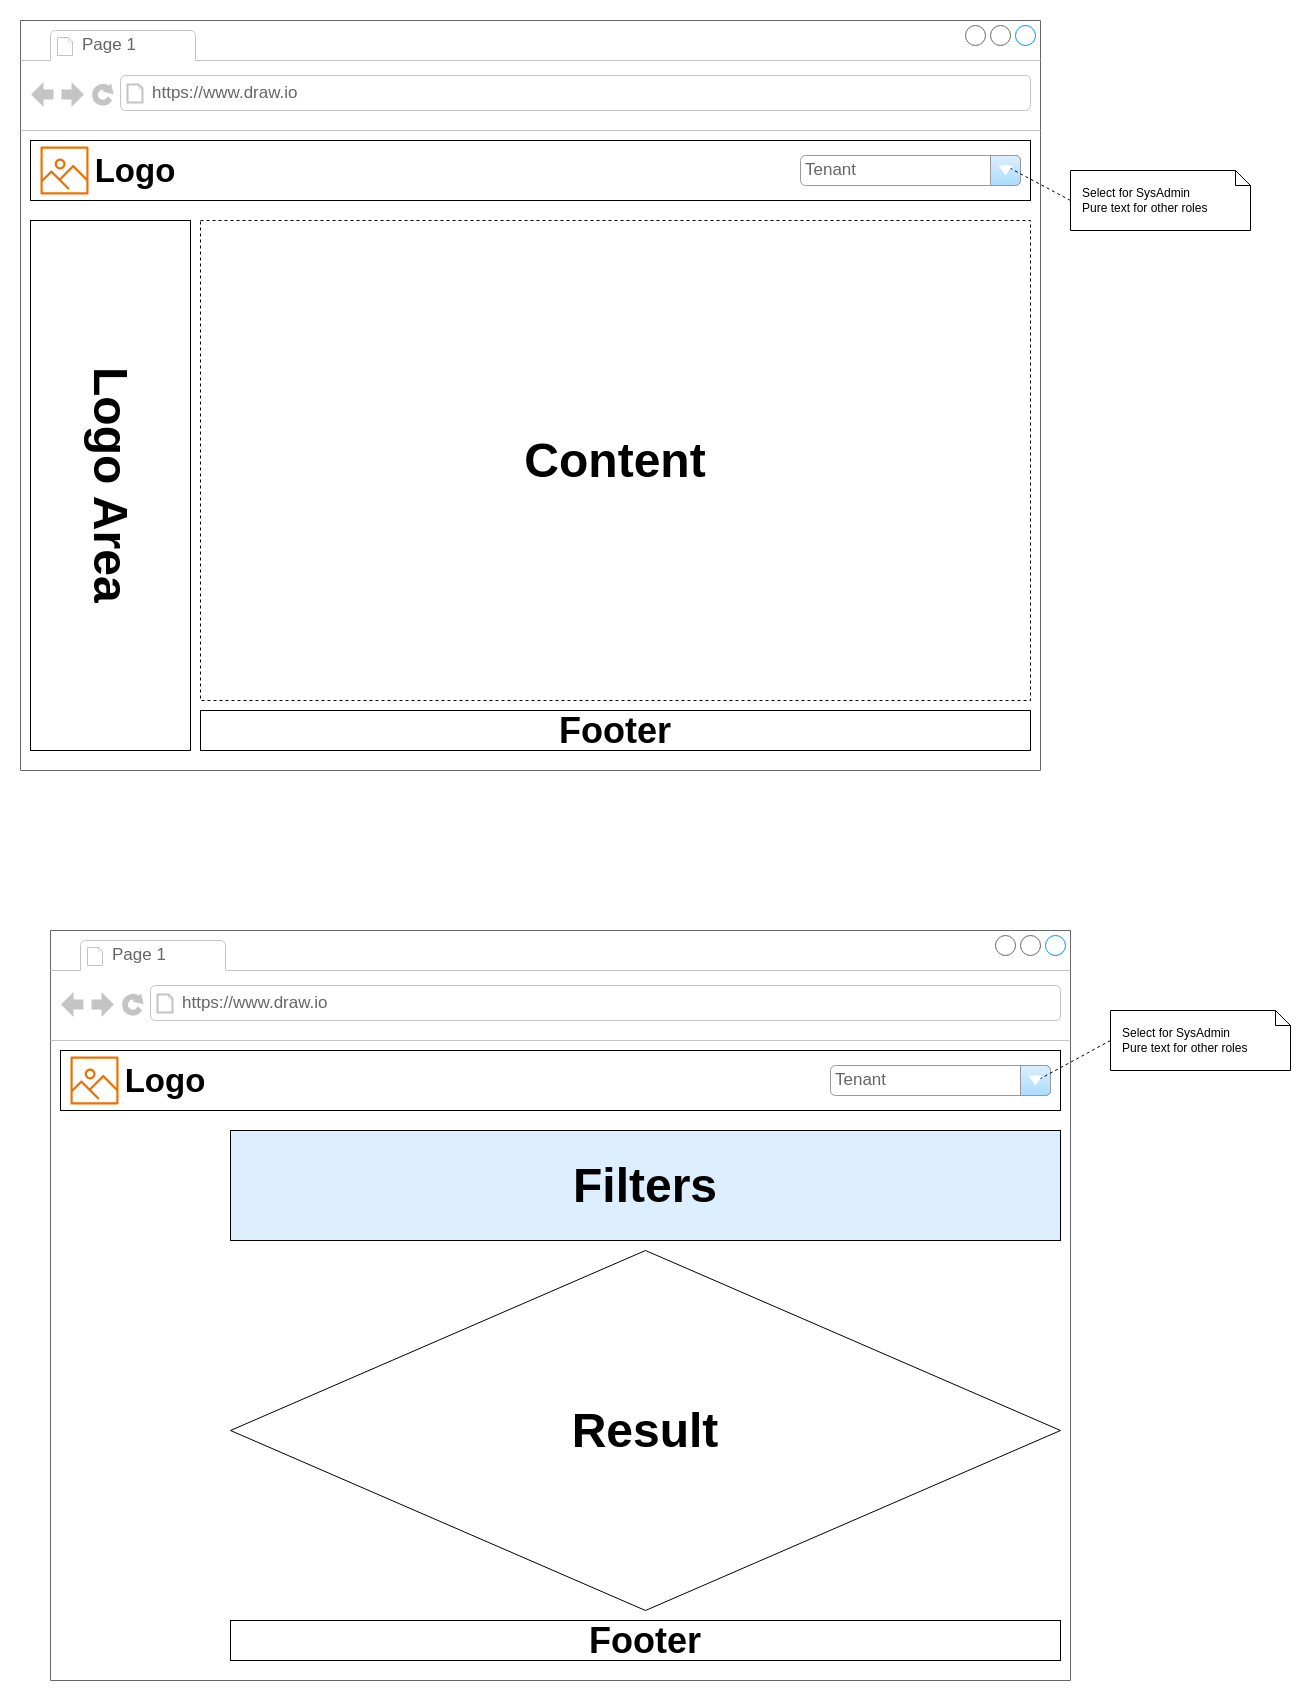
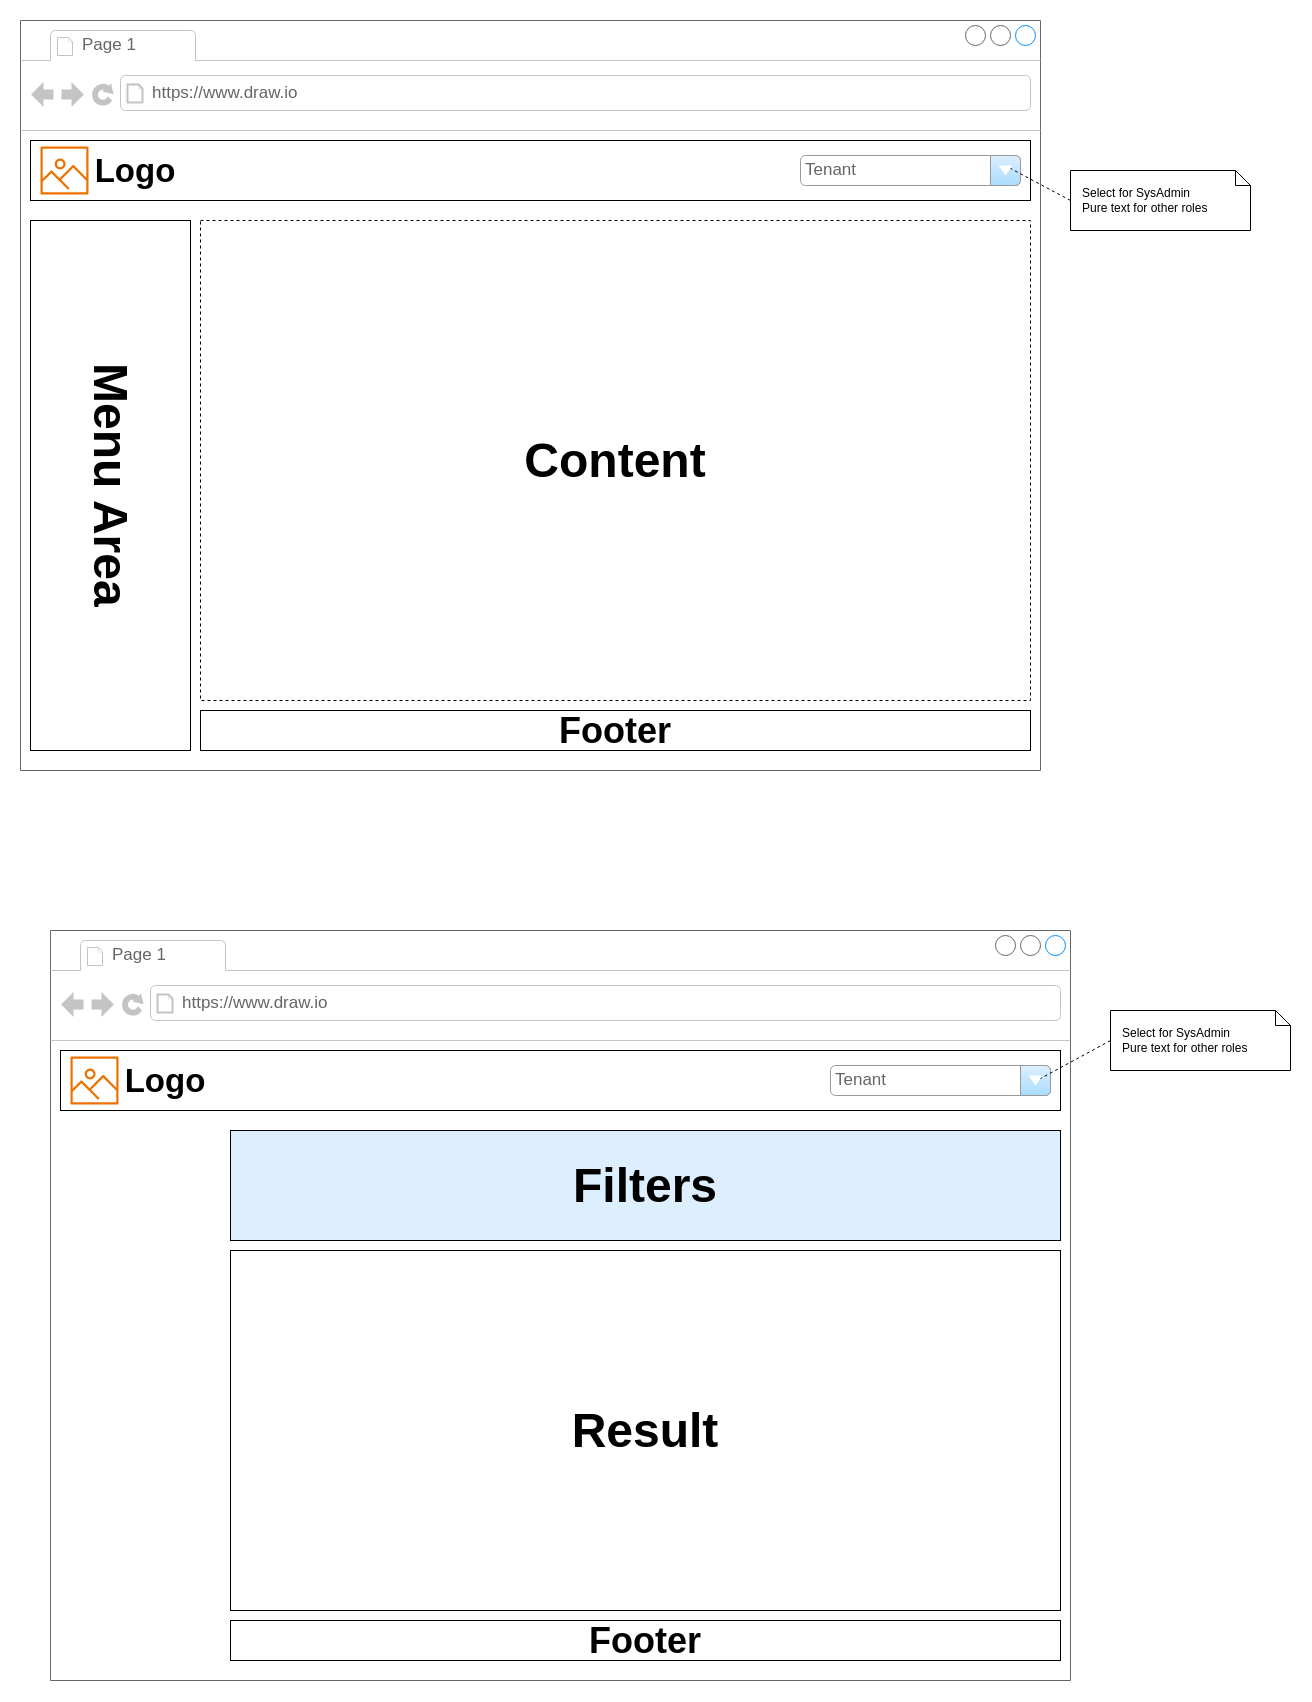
node "Logo Area": label "Logo Area" -> "Menu Area"
node "Result": shape diamond -> rectangle
